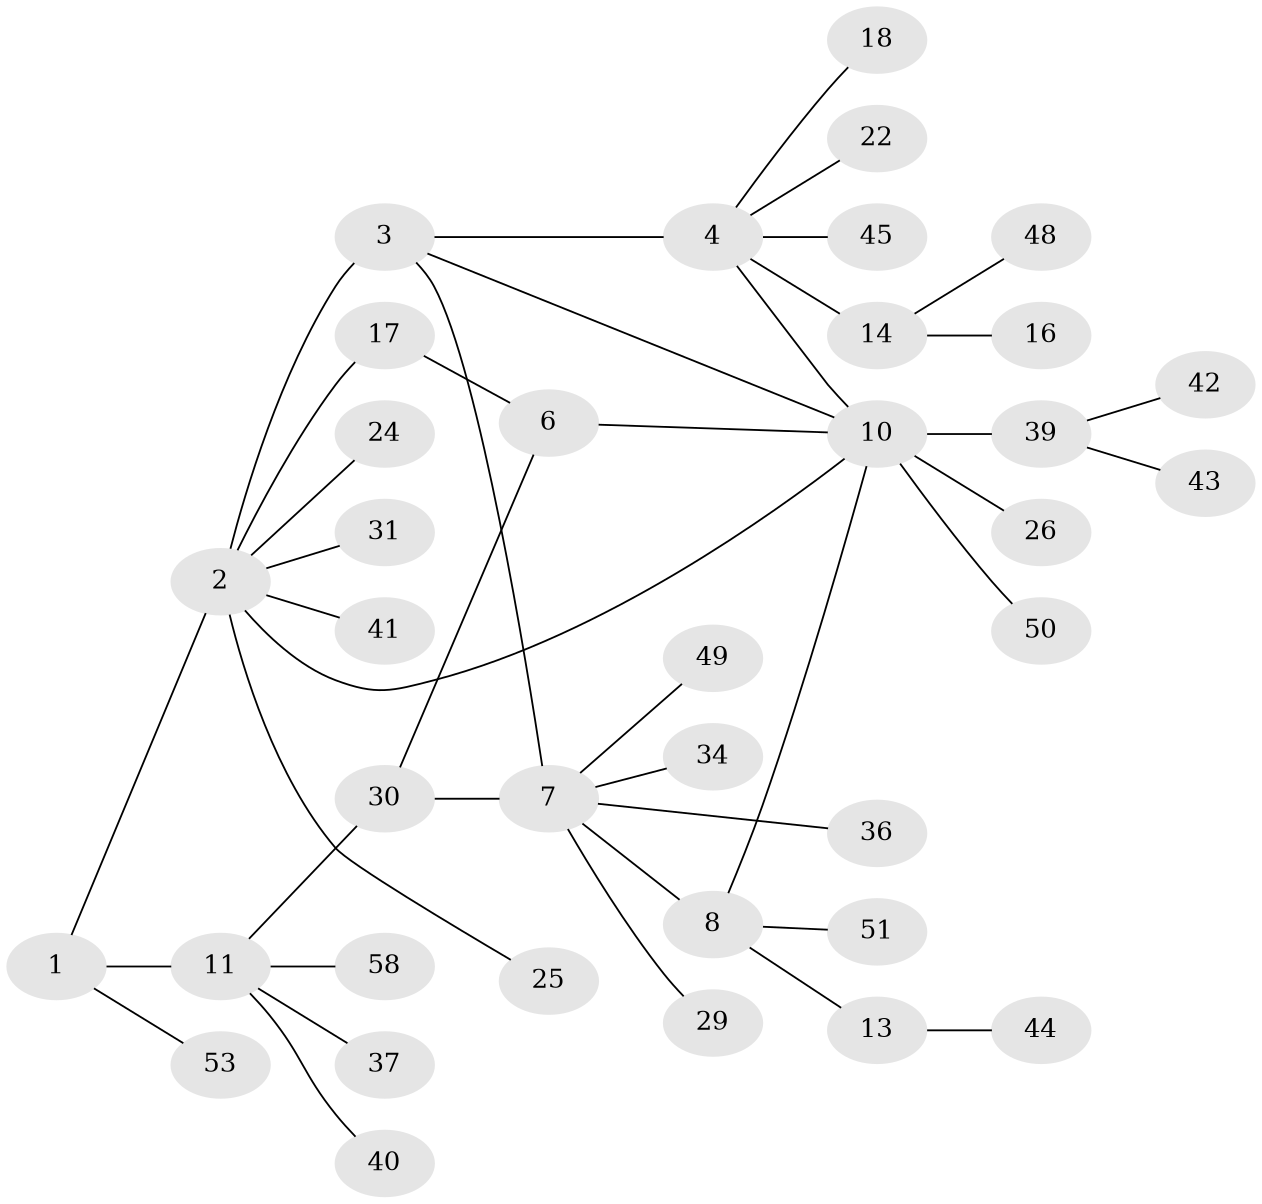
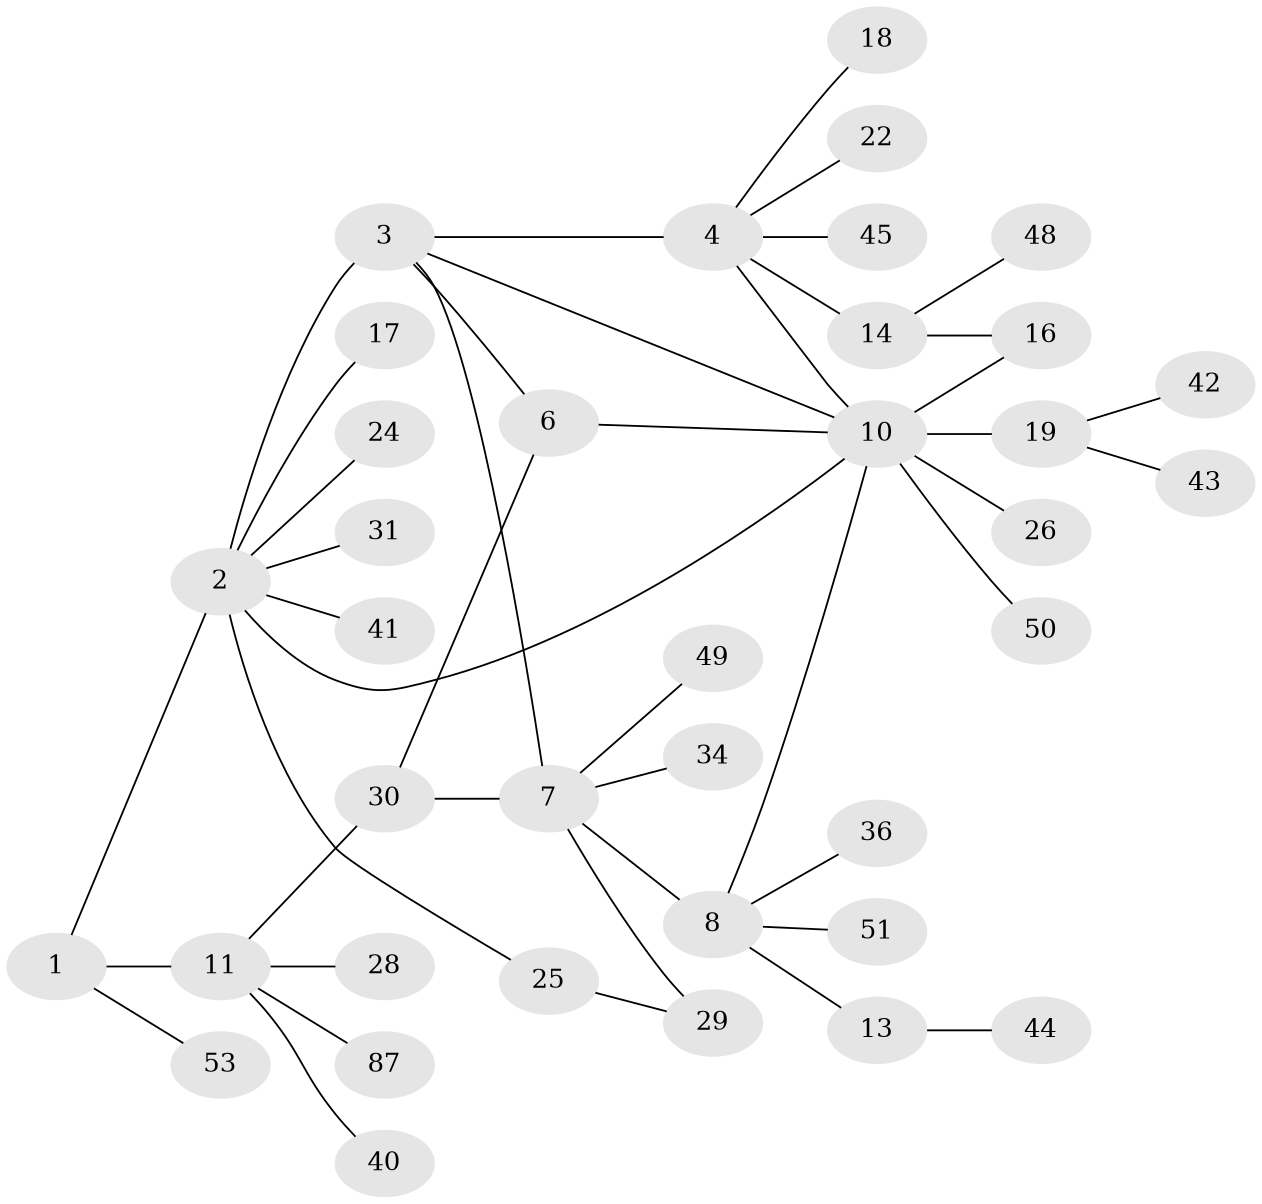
edge "17" -- "6": now "3" -- "6"
edge "16" -- "10": added
node "39": label "39" -> "19"
edge "7" -- "36": now "8" -- "36"
node "58": label "58" -> "28"
edge "25" -- "29": added
node "37": label "37" -> "87"
